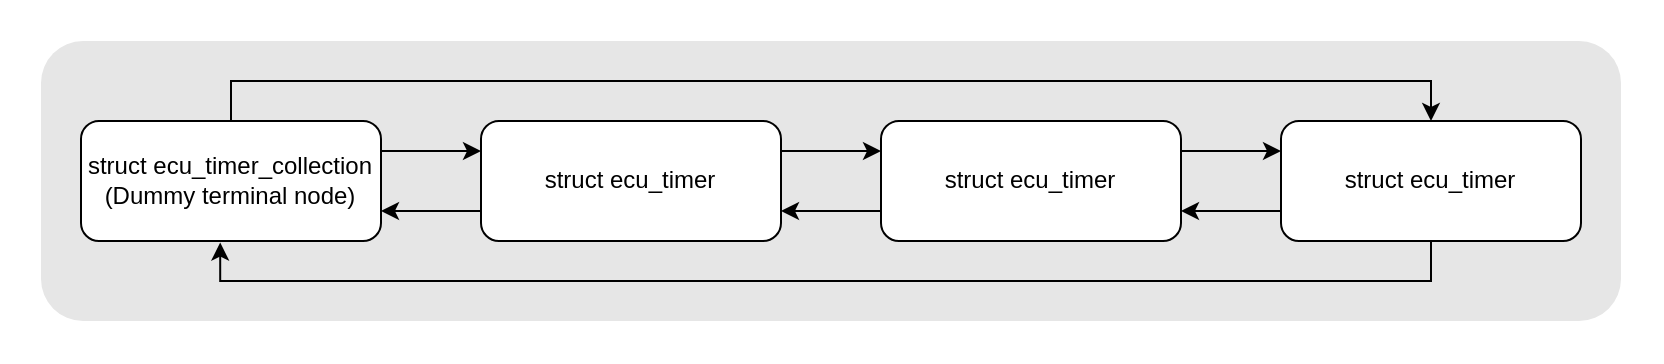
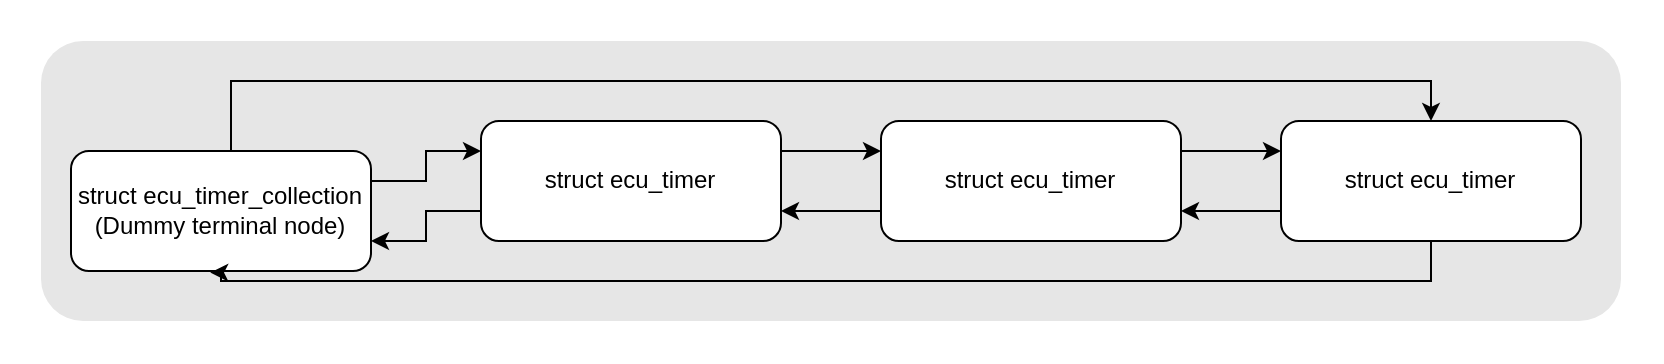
node "struct ecu_timer_collection (Dummy terminal node)": moved (231, 181) -> (221, 211)
